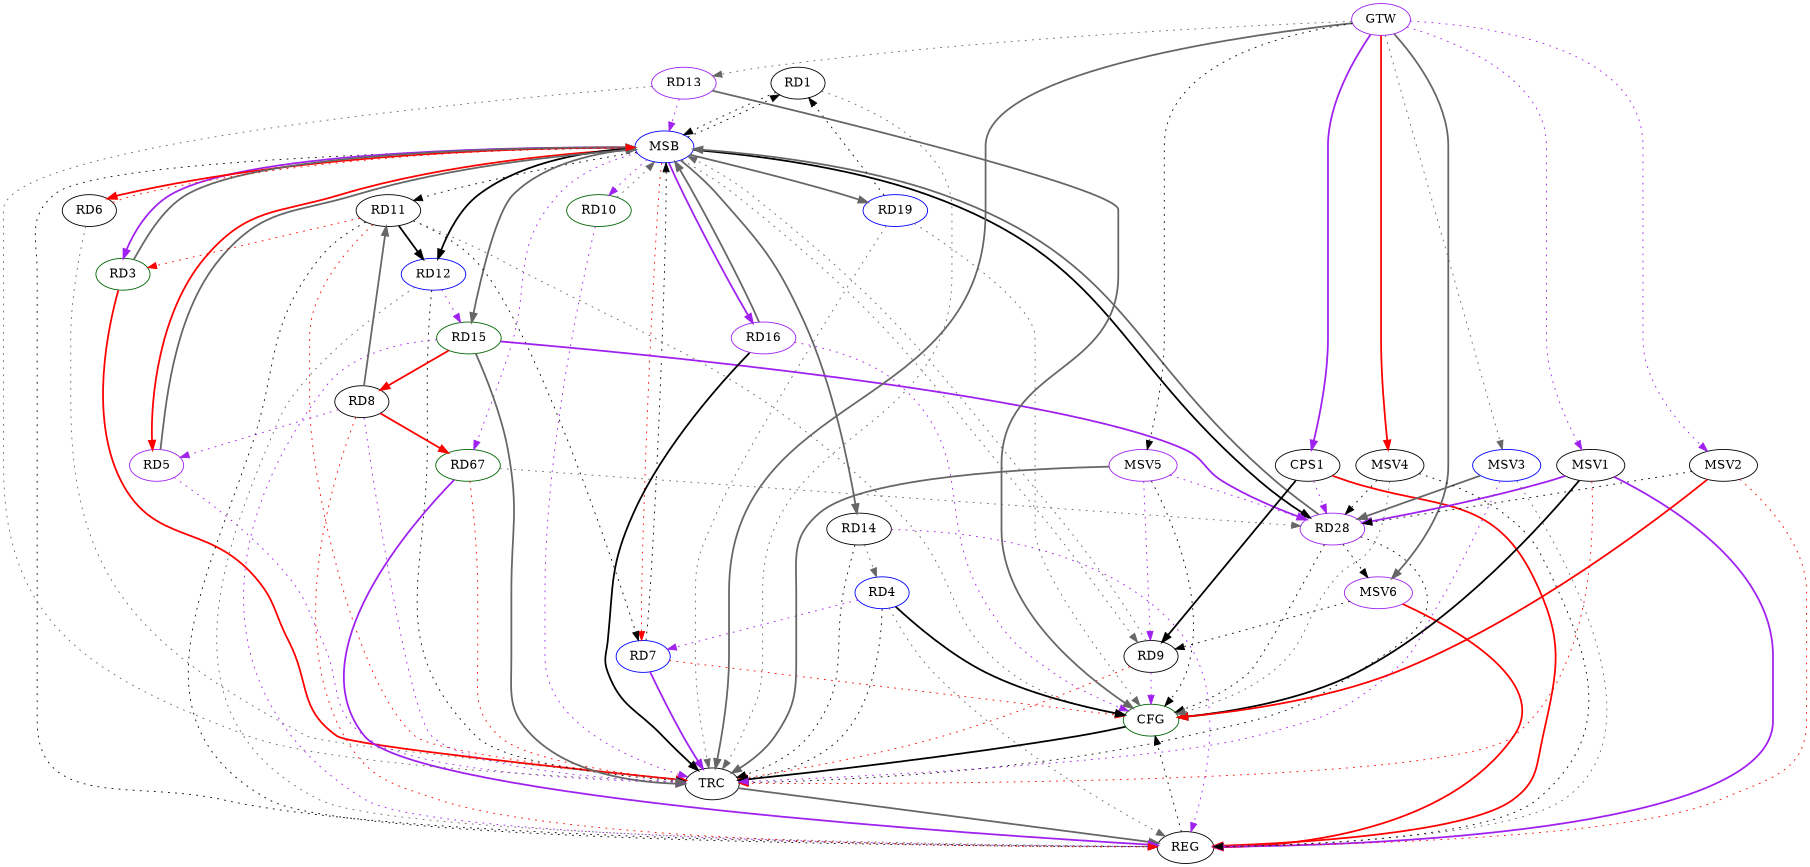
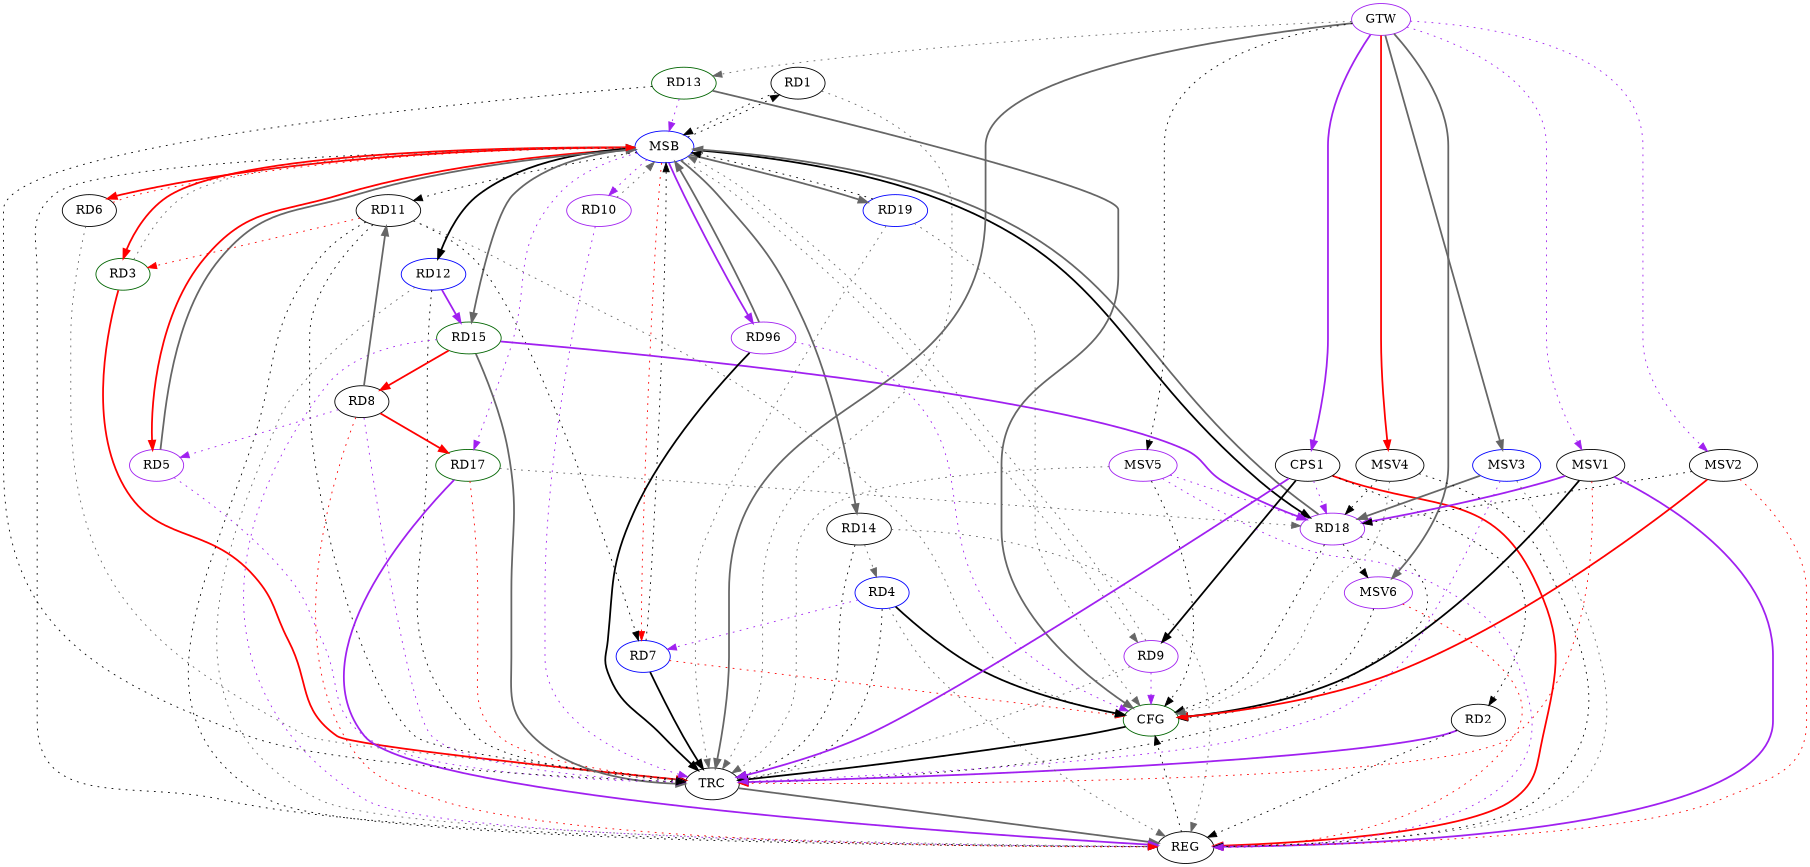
node "RD13": color purple -> darkgreen
edge "RD19" -> "RD1": now "RD19" -> "MSB"
edge "MSB" -> "RD3": color purple -> red
edge "RD3" -> "MSB": style bold -> dotted
node "RD10": color darkgreen -> purple
edge "GTW" -> "MSV3": style dotted -> bold
edge "RD11" -> "RD12": removed
edge "RD12" -> "RD15": style dotted -> bold
node "RD16": label "RD16" -> "RD96"
edge "RD13" -> "TRC": color gray40 -> black
node "RD67": label "RD67" -> "RD17"
edge "MSV5" -> "TRC": style bold -> dotted
node "RD28": label "RD28" -> "RD18"
edge "MSV5" -> "RD9": now "MSV5" -> "REG"
edge "RD14" -> "REG": color purple -> gray40
edge "RD11" -> "TRC": color red -> black
edge "MSV6" -> "RD9": now "MSV6" -> "CFG"
edge "CPS1" -> "TRC": added
node "RD9": color black -> purple
edge "RD7" -> "TRC": color purple -> black
node "RD2": added
edge "RD9" -> "TRC": color red -> gray40
edge "MSV6" -> "REG": style bold -> dotted
